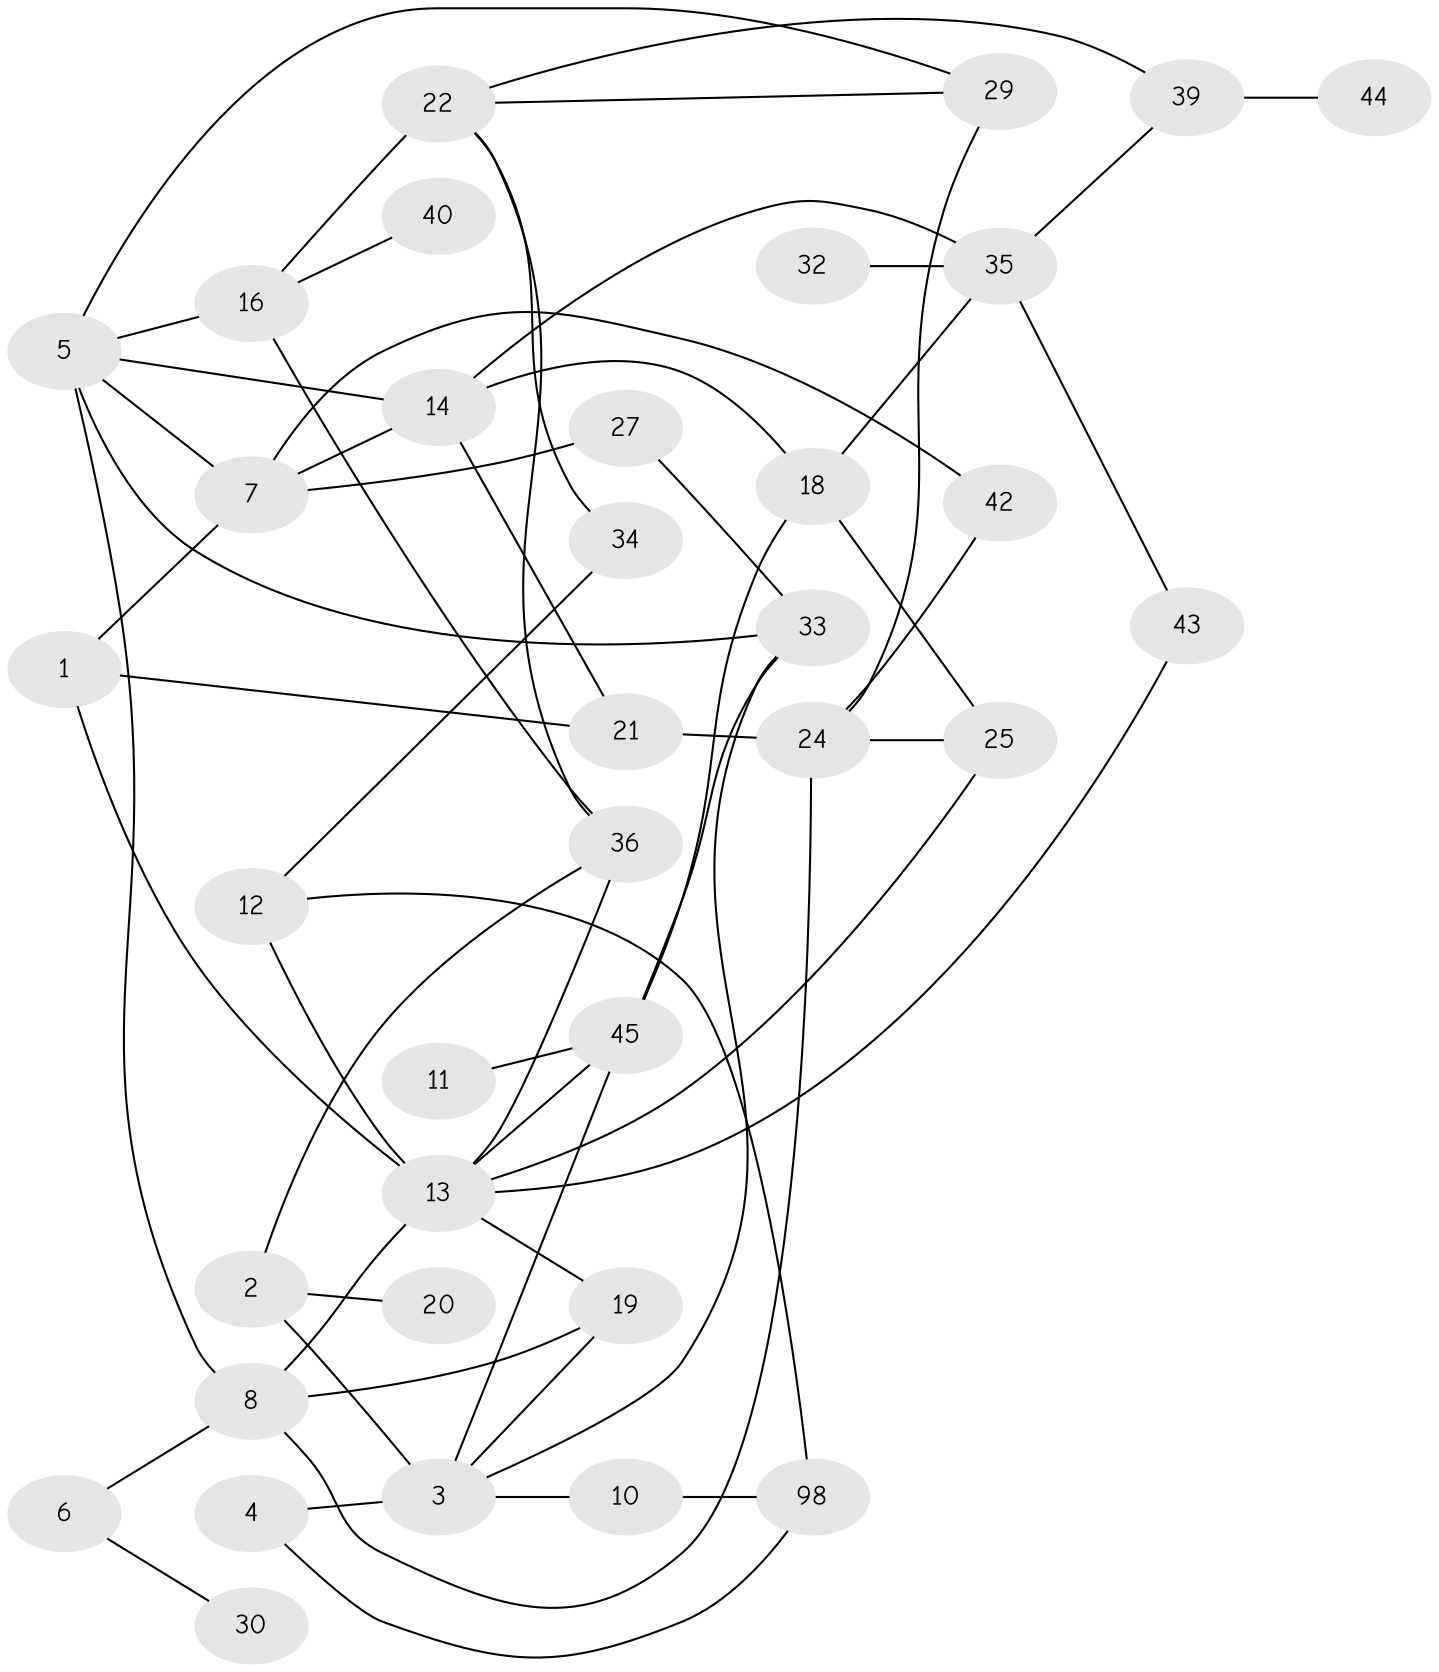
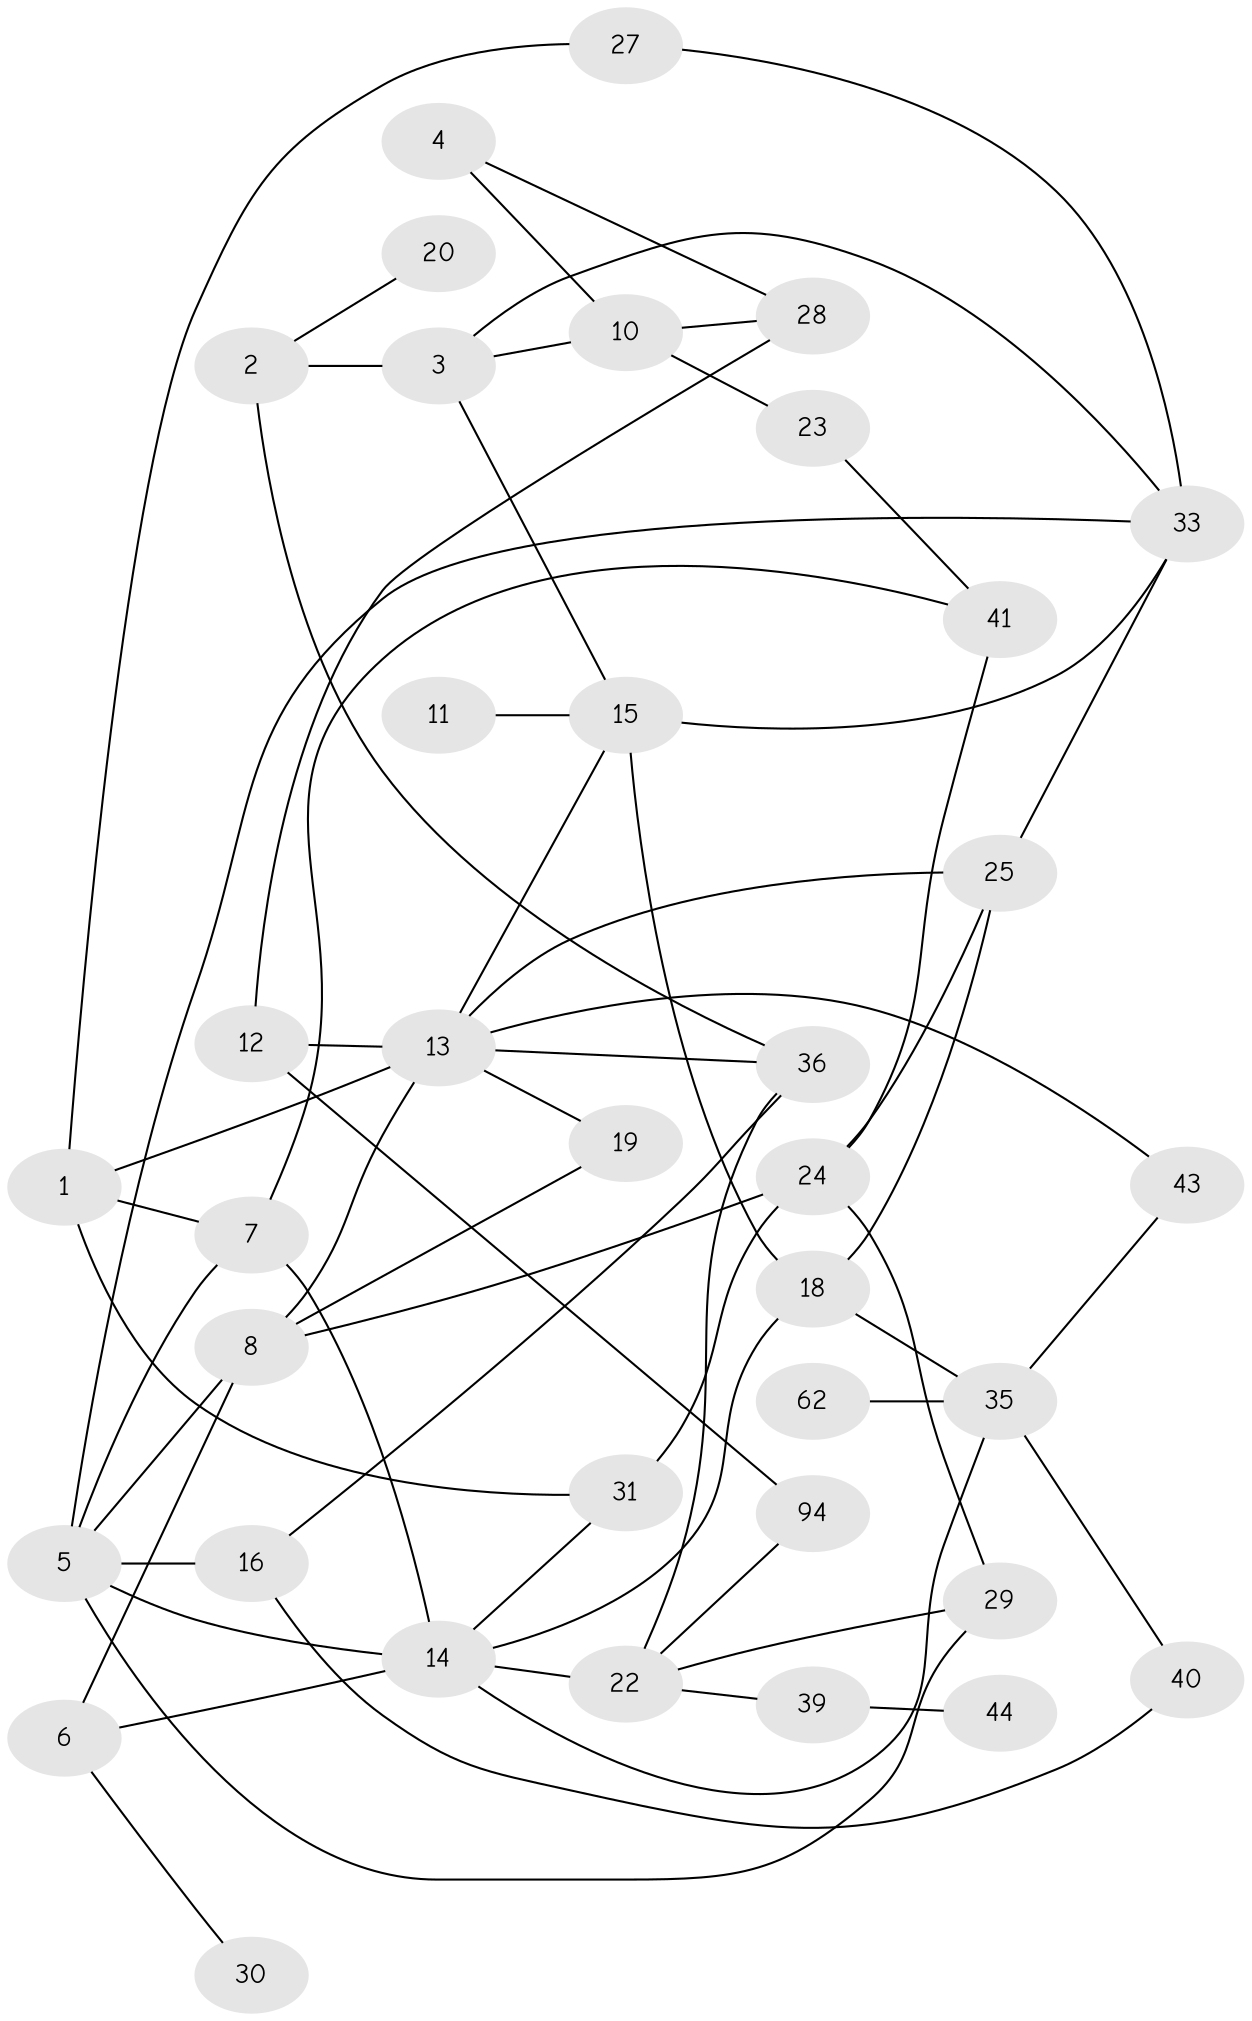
edge "39" -- "35": now "40" -- "35"
edge "22" -- "16": now "22" -- "14"
node "32": label "32" -> "62"
node "23": added
edge "27" -- "7": now "27" -- "1"
node "42": label "42" -> "41"
node "34": label "34" -> "94"
edge "33" -- "25": added
node "21": label "21" -> "31"
node "45": label "45" -> "15"
edge "19" -- "3": removed
node "98": label "98" -> "28"
edge "3" -- "4": now "10" -- "4"
edge "14" -- "6": added
